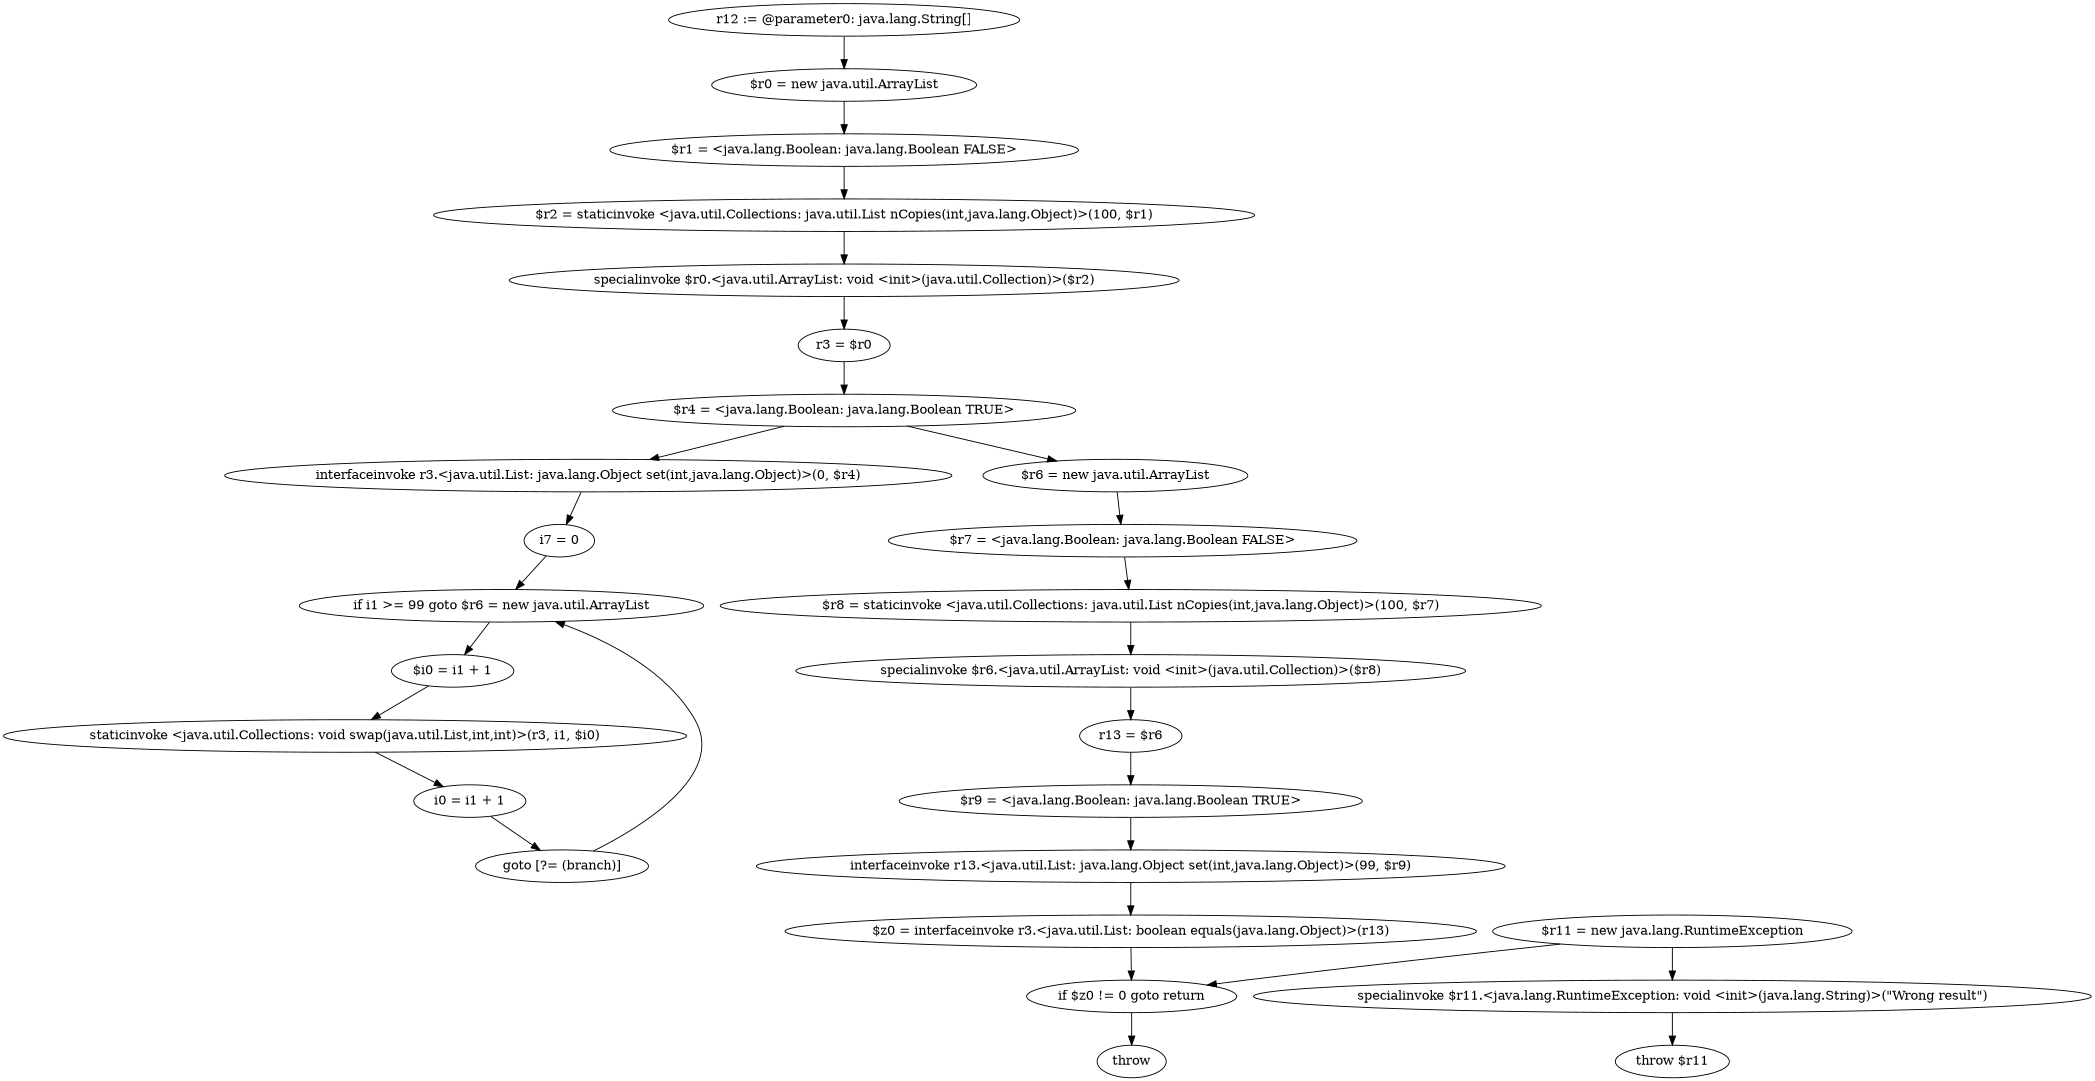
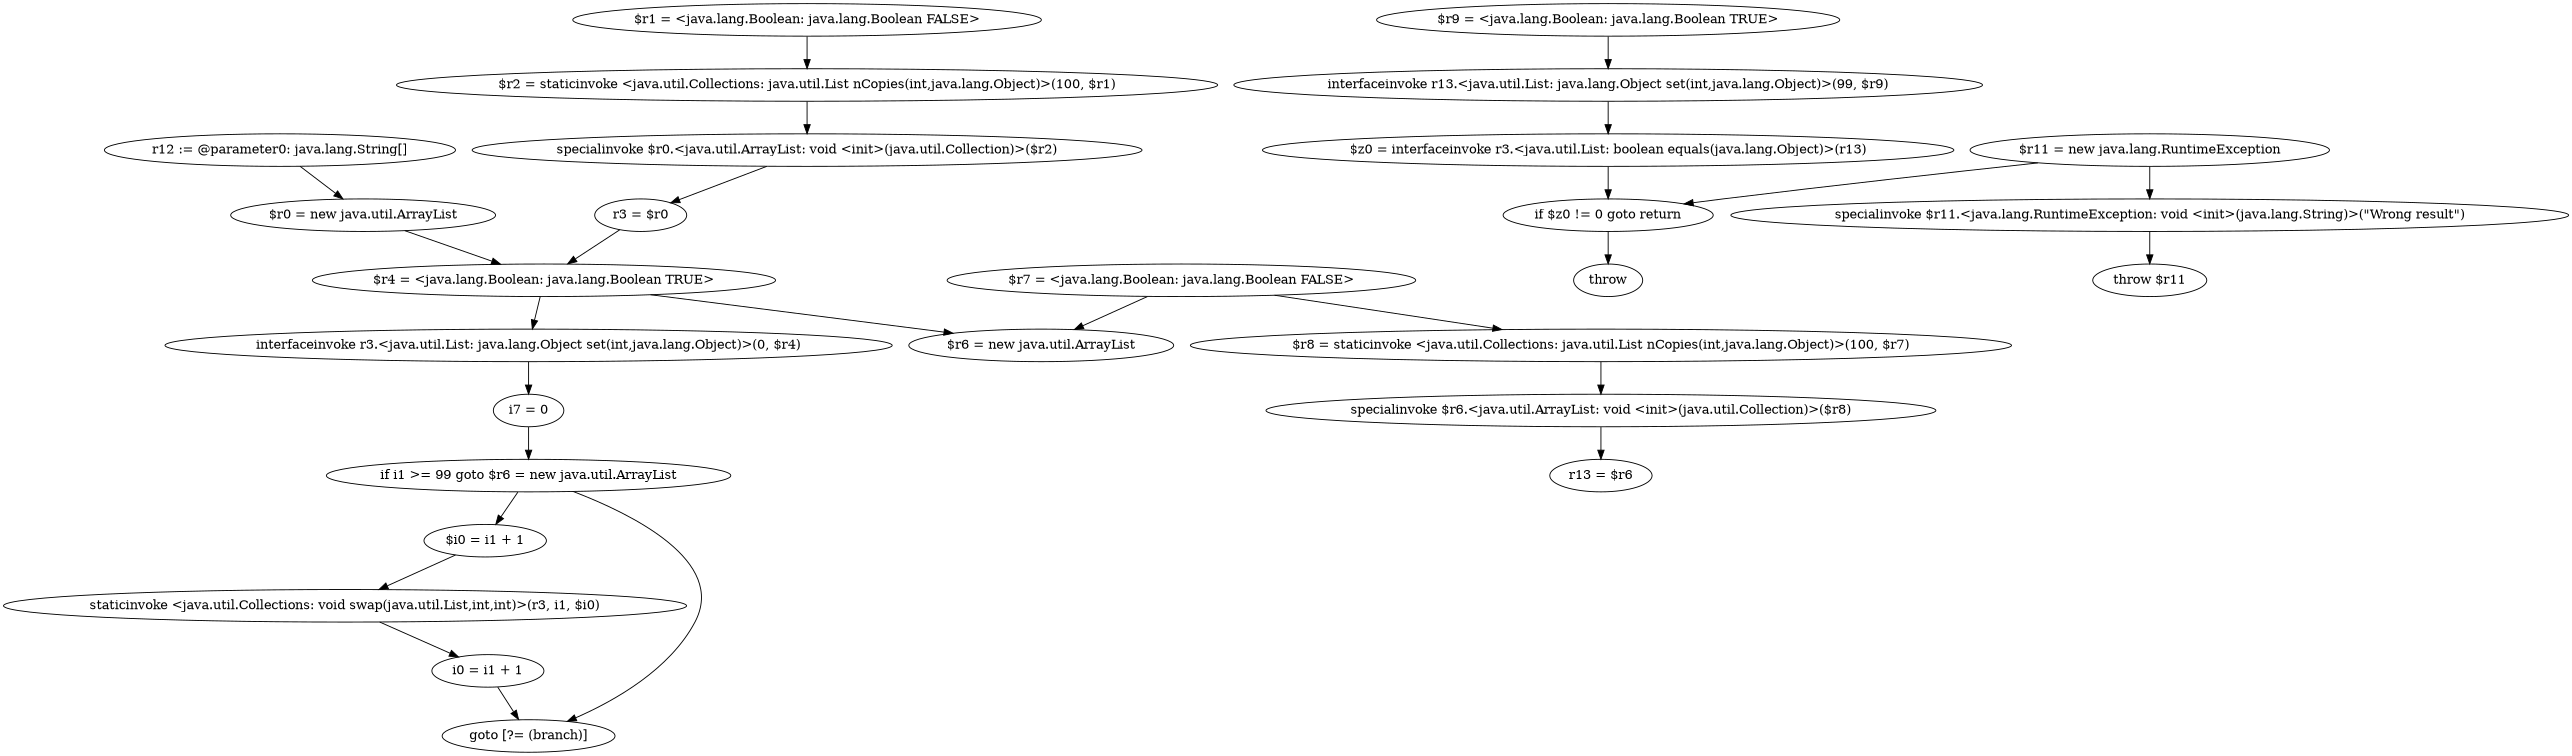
edge "$r0 = new java.util.ArrayList" -> "$r1 = <java.lang.Boolean: java.lang.Boolean FALSE>": now "$r0 = new java.util.ArrayList" -> "$r4 = <java.lang.Boolean: java.lang.Boolean TRUE>"
edge "$r6 = new java.util.ArrayList" -> "$r7 = <java.lang.Boolean: java.lang.Boolean FALSE>": reversed
edge "goto [?= (branch)]" -> "if i1 >= 99 goto $r6 = new java.util.ArrayList": reversed
edge "r13 = $r6" -> "$r9 = <java.lang.Boolean: java.lang.Boolean TRUE>": removed
